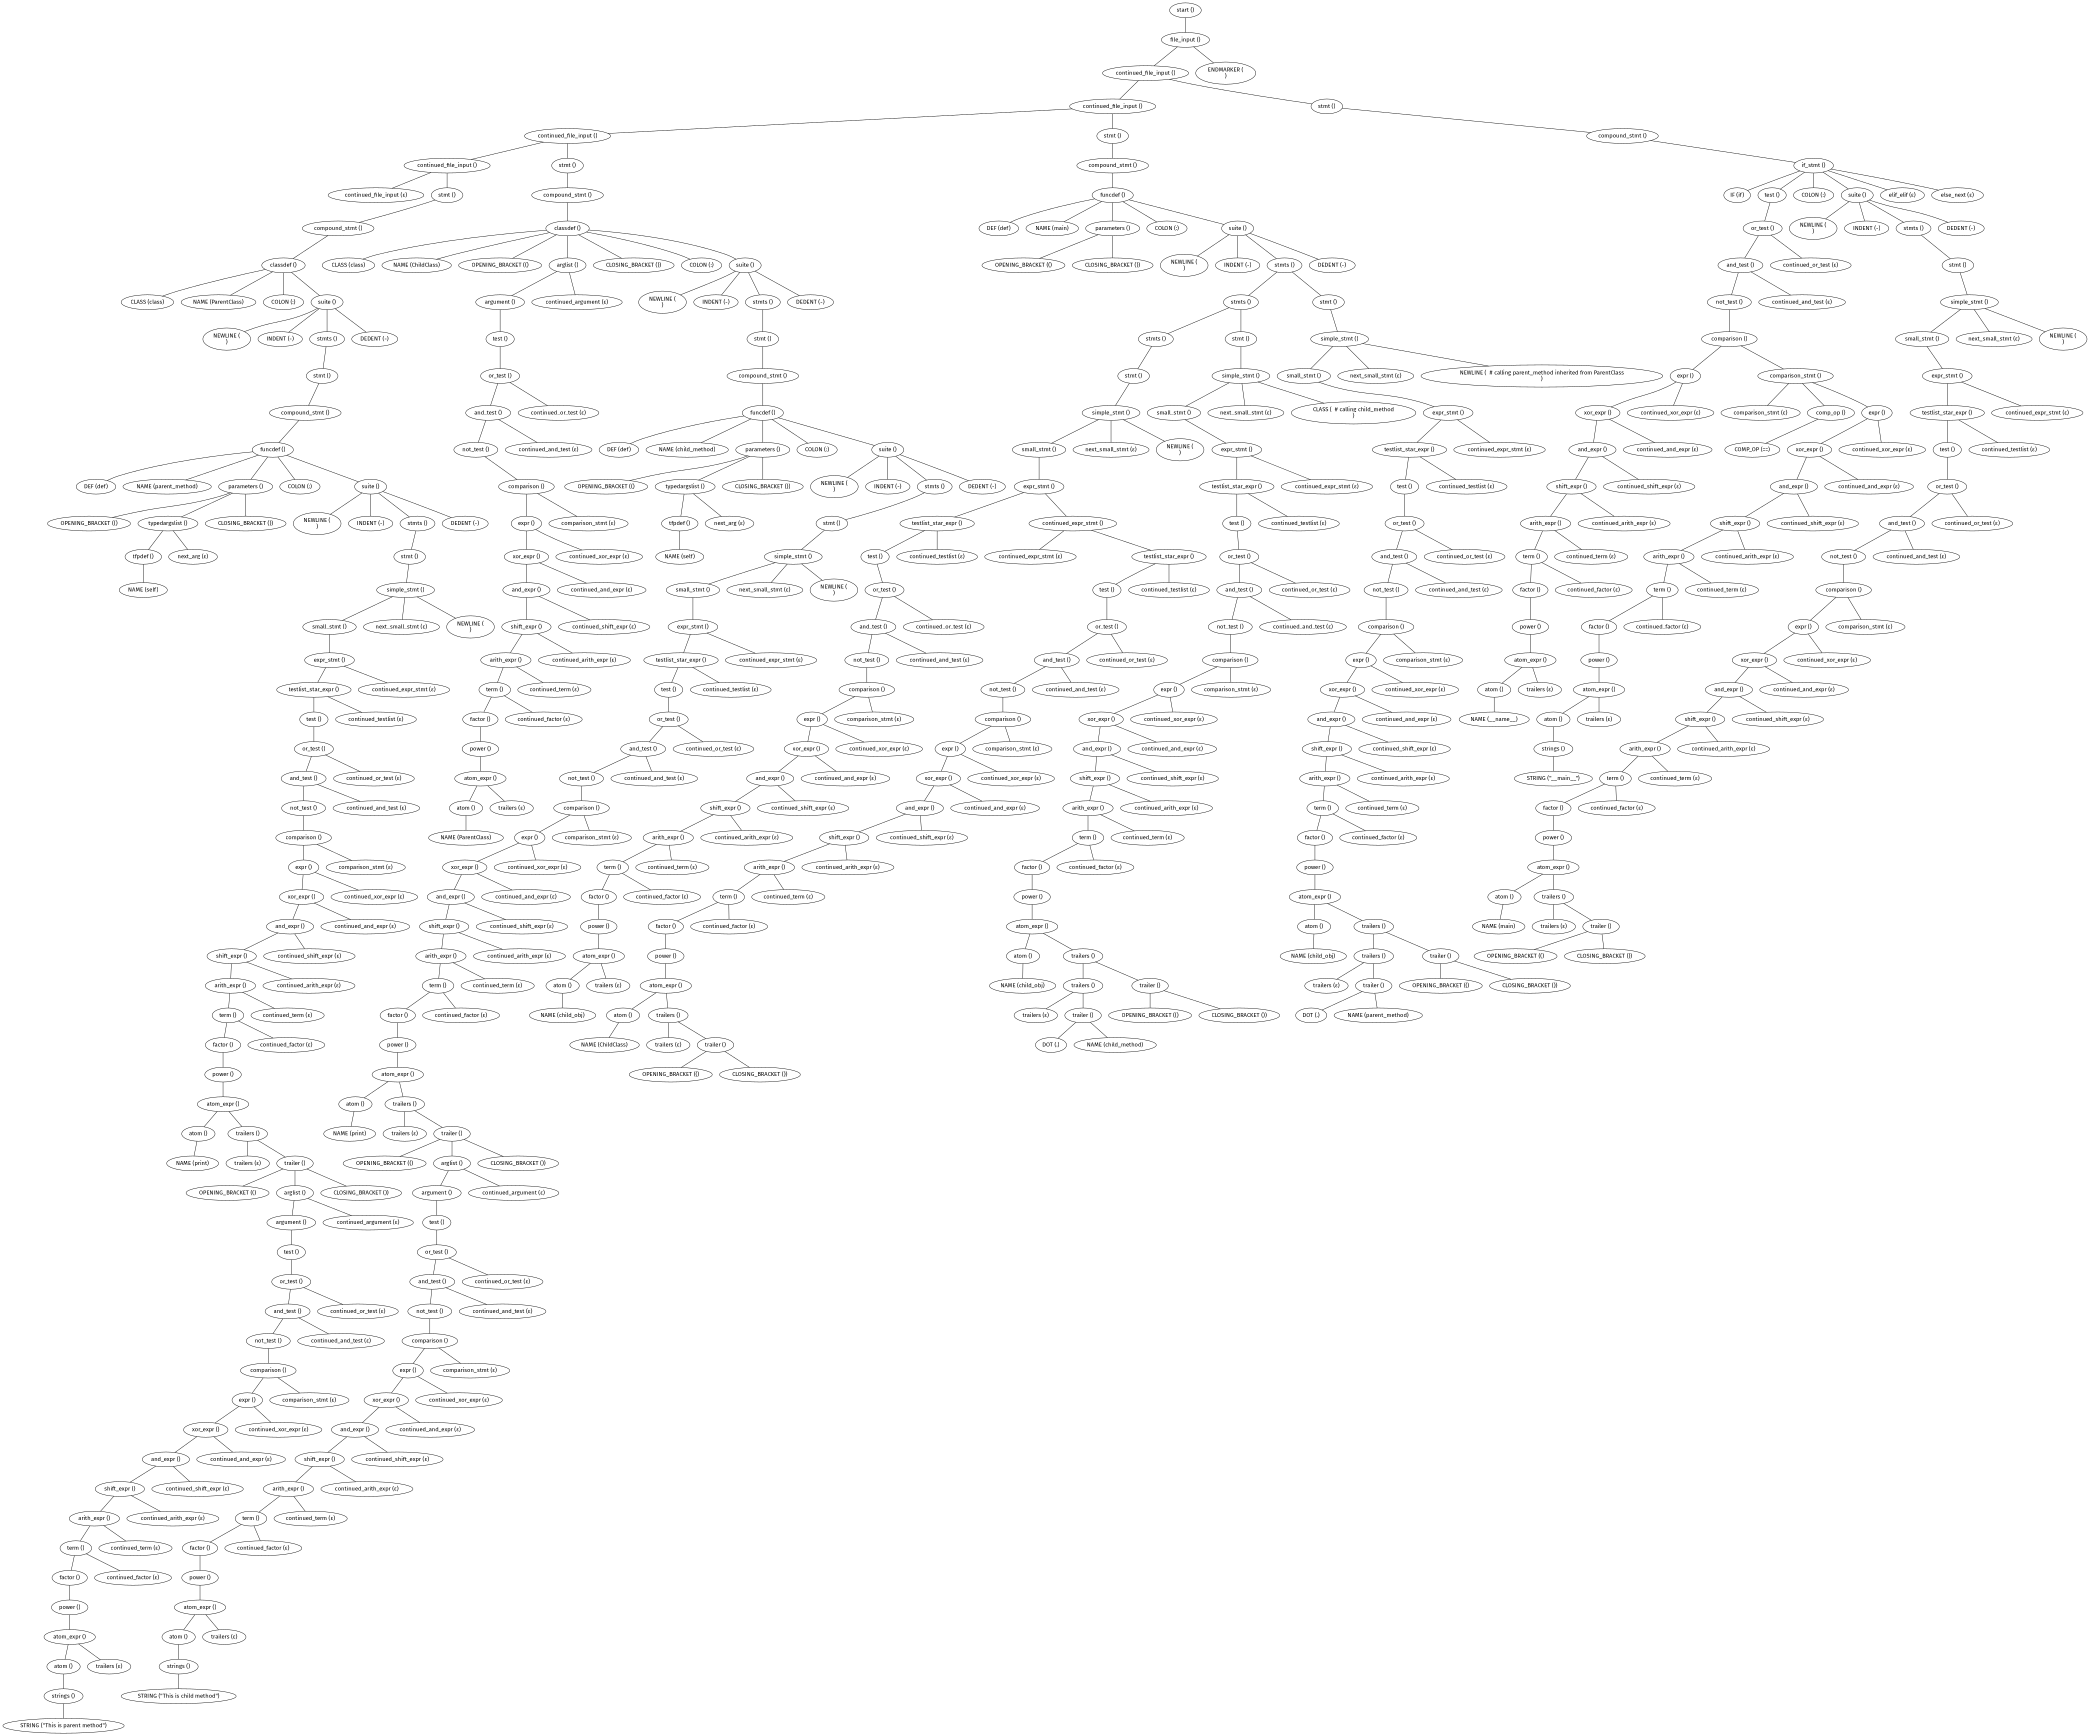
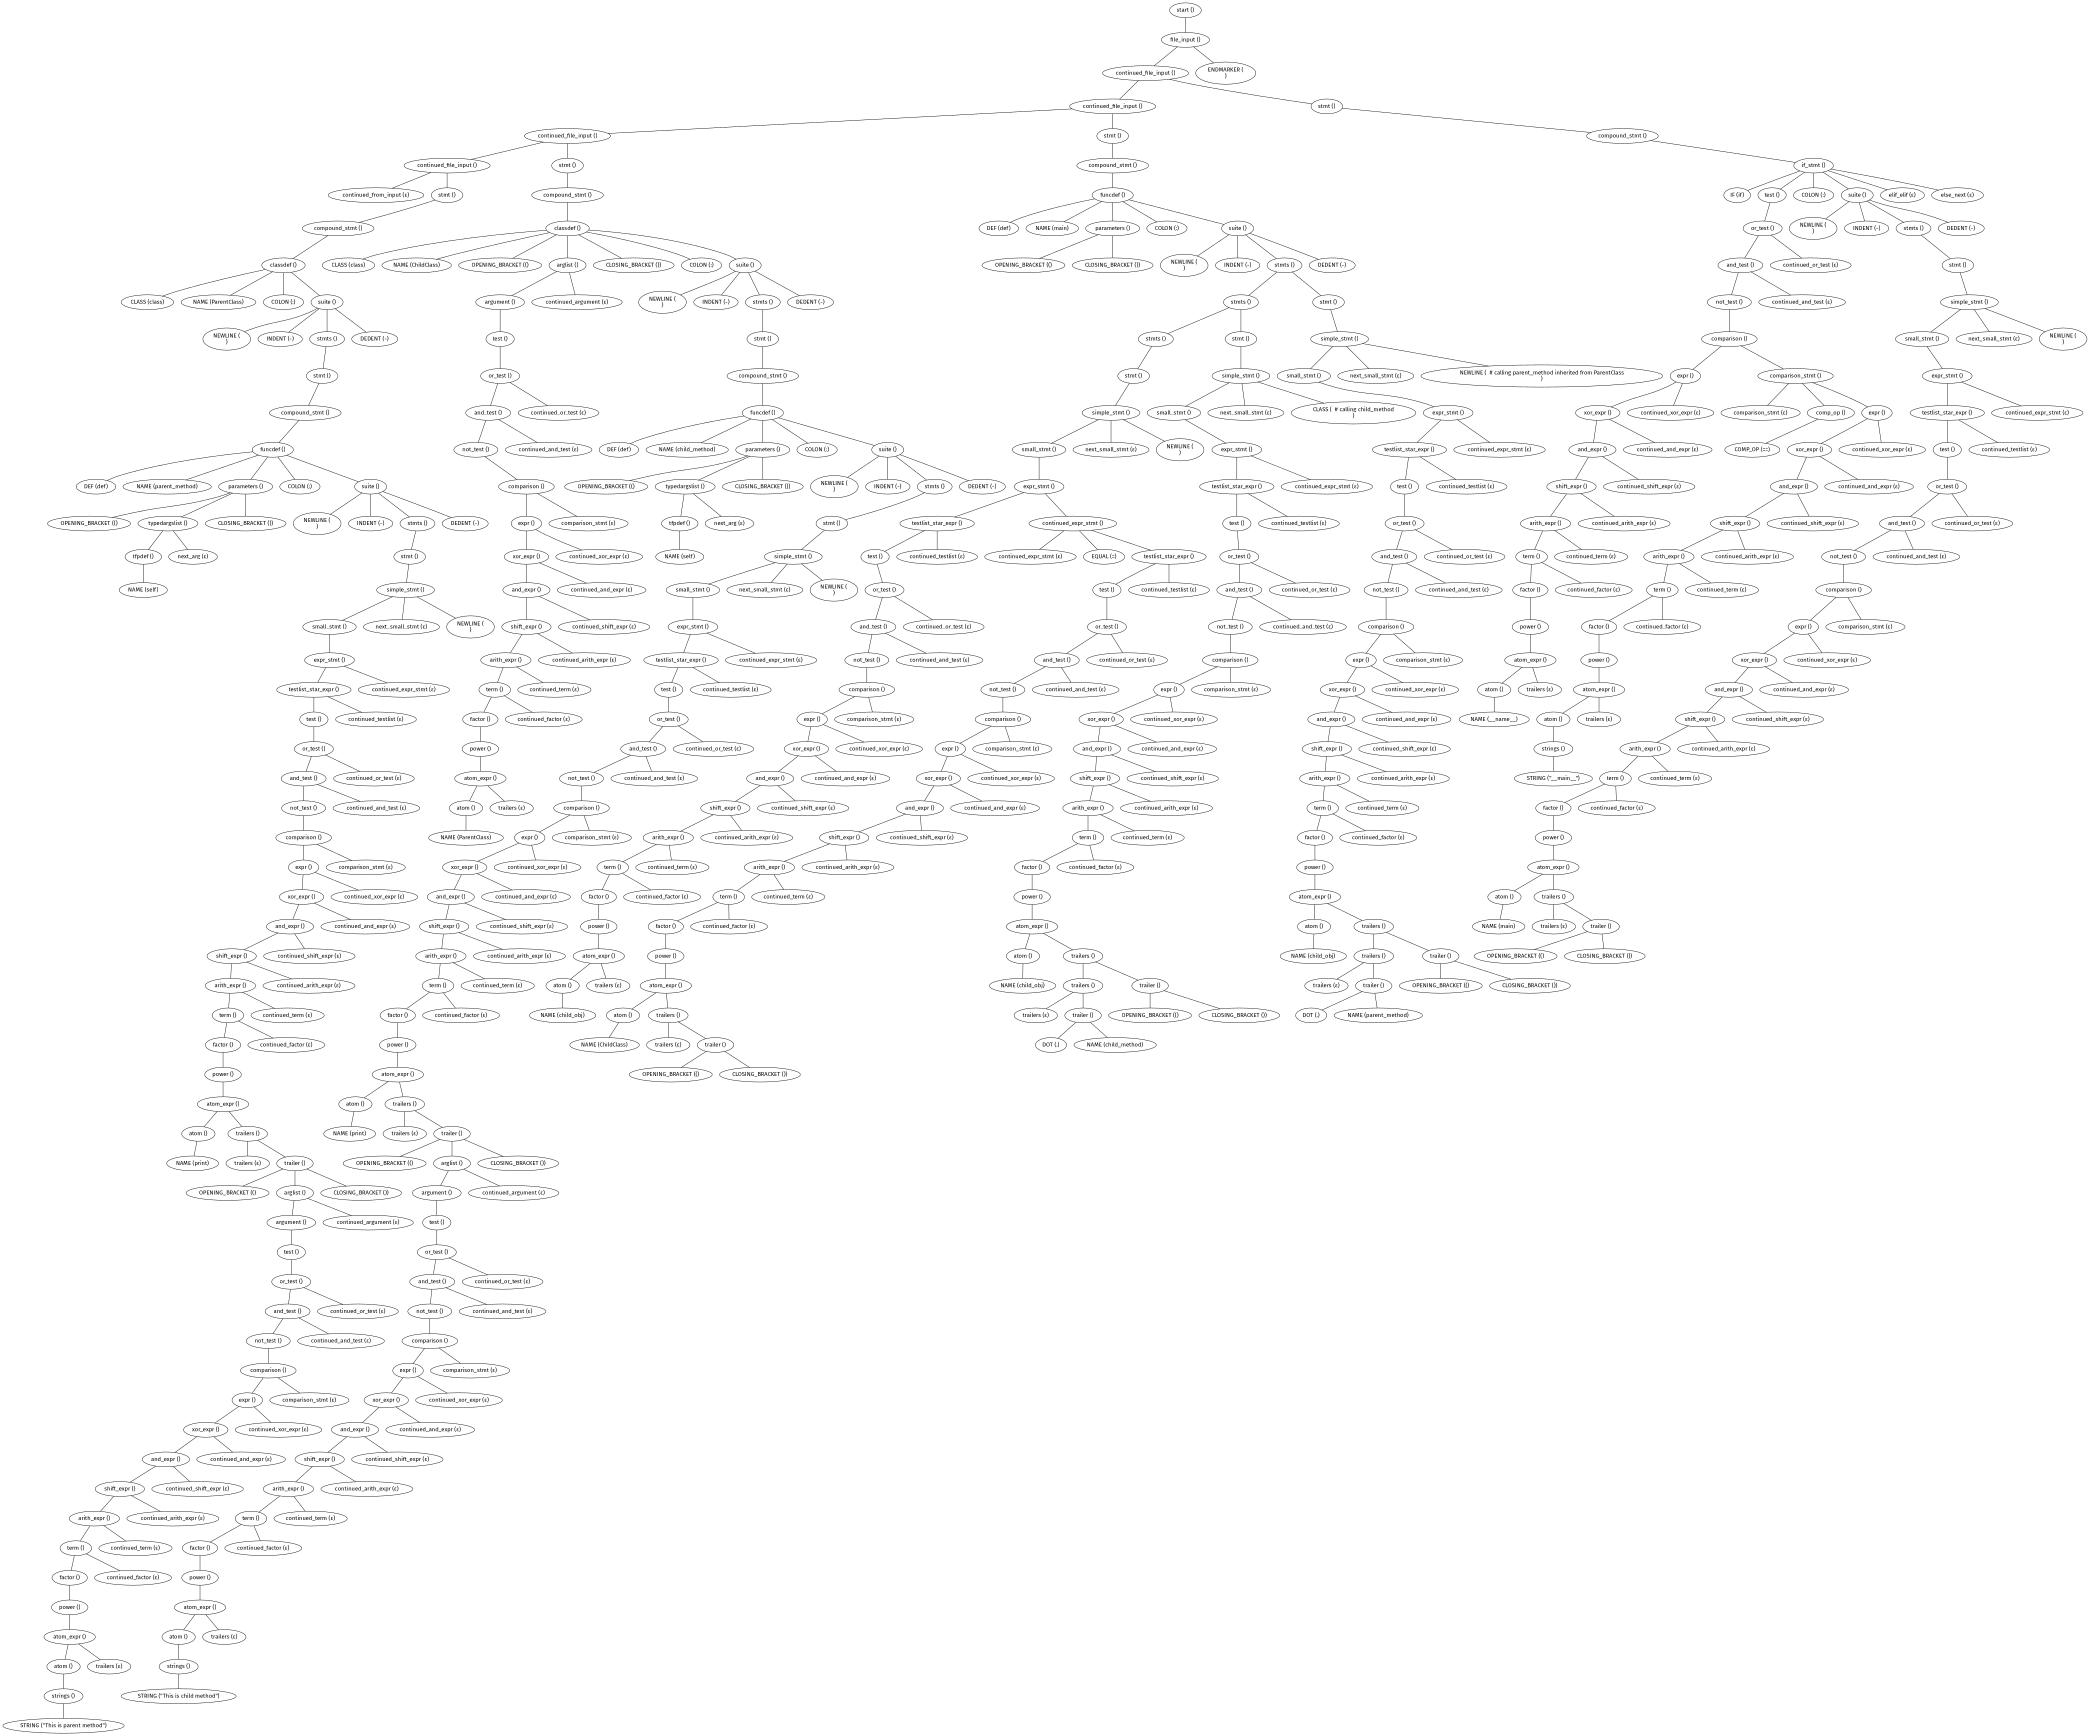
node "continued_file_input (ε)": label "continued_file_input (ε)" -> "continued_from_input (ε)"
node "EQUAL (=)": added
